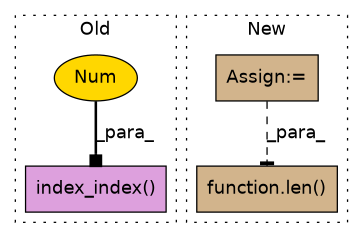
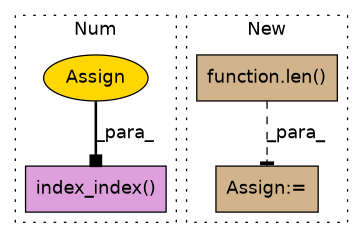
cluster "Old": label "Old" -> "Num"
node "Num": label "Num" -> "Assign"
edge "Assign:=" -> "function.len()": reversed
